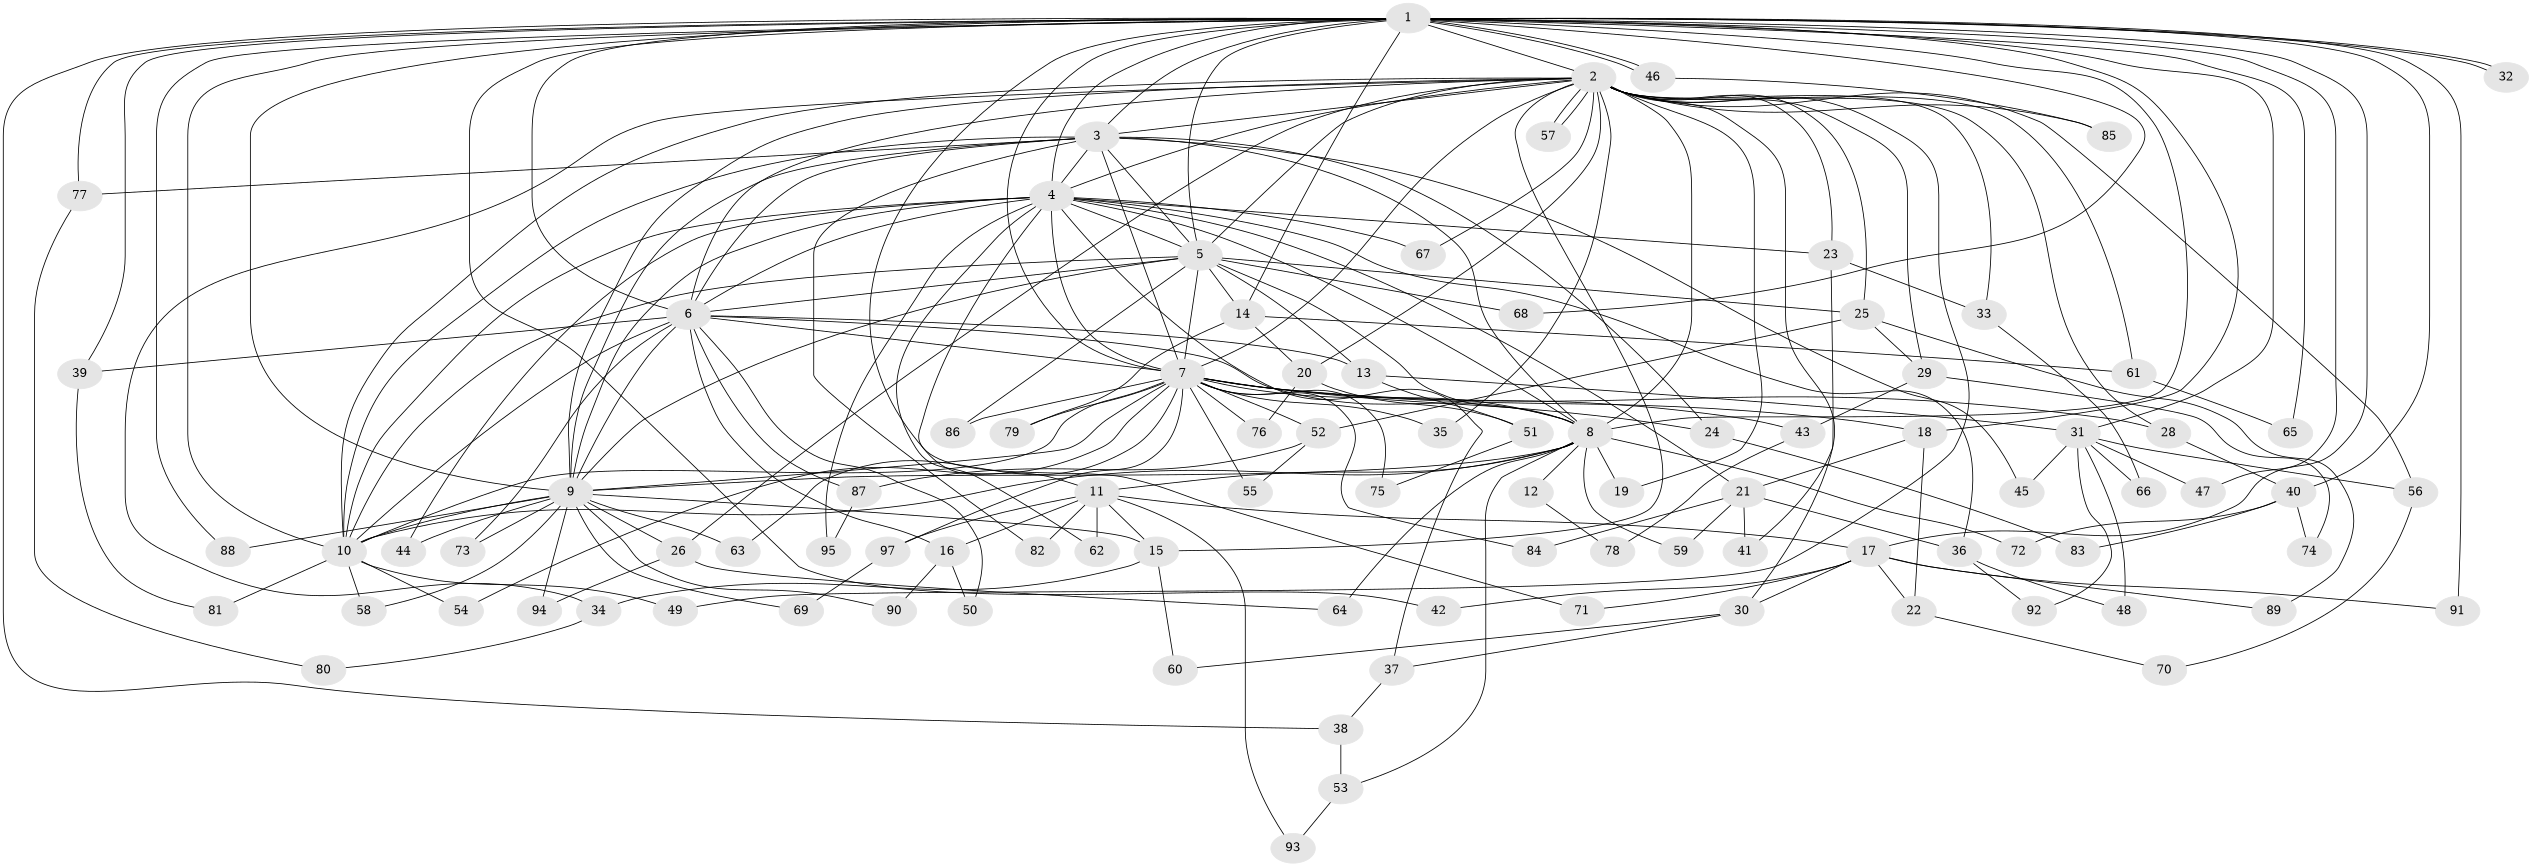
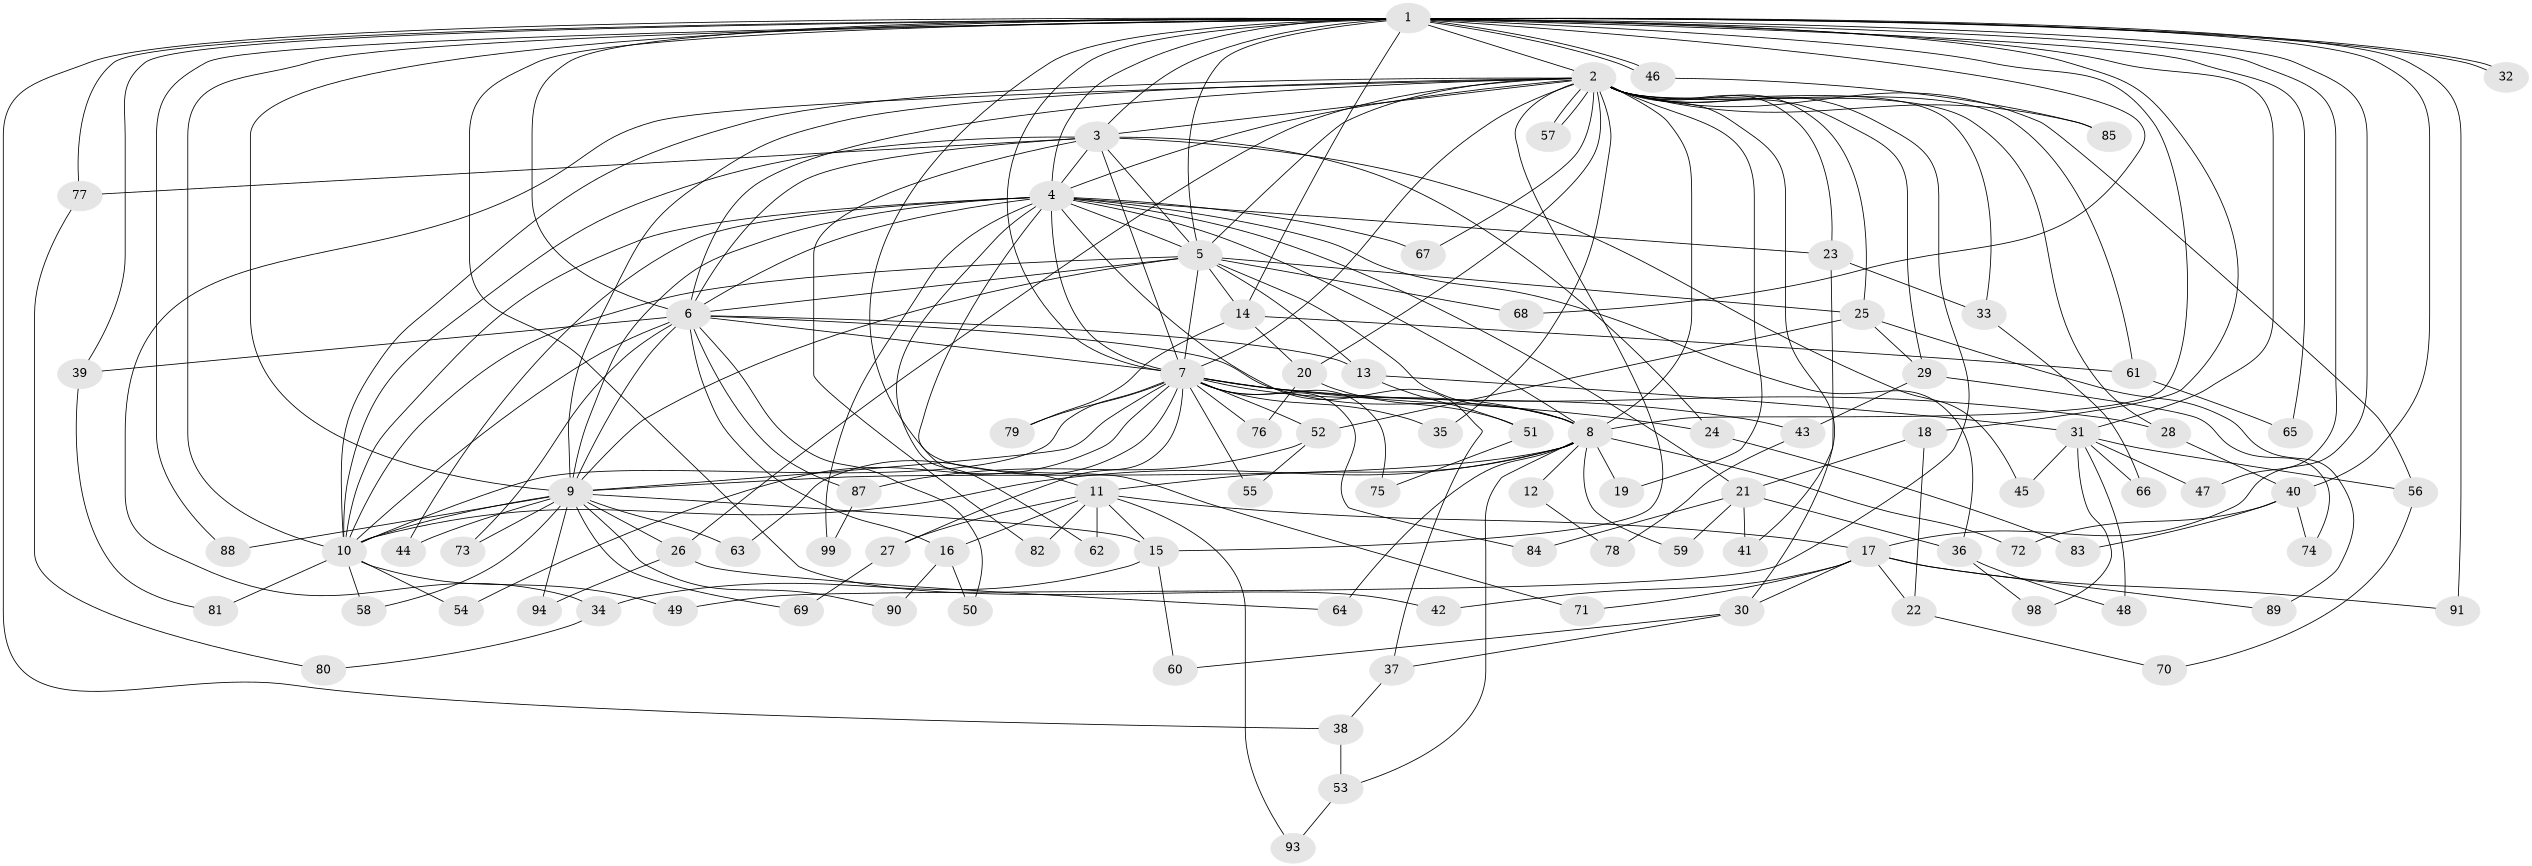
edge "3" -- "9": removed
edge "3" -- "8": removed
edge "7" -- "18": removed
node "86": removed
node "95": label "95" -> "99"
node "97": label "97" -> "27"
node "92": label "92" -> "98"
